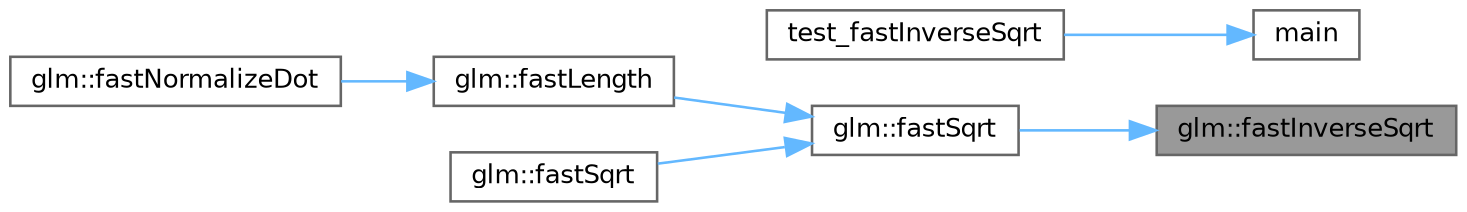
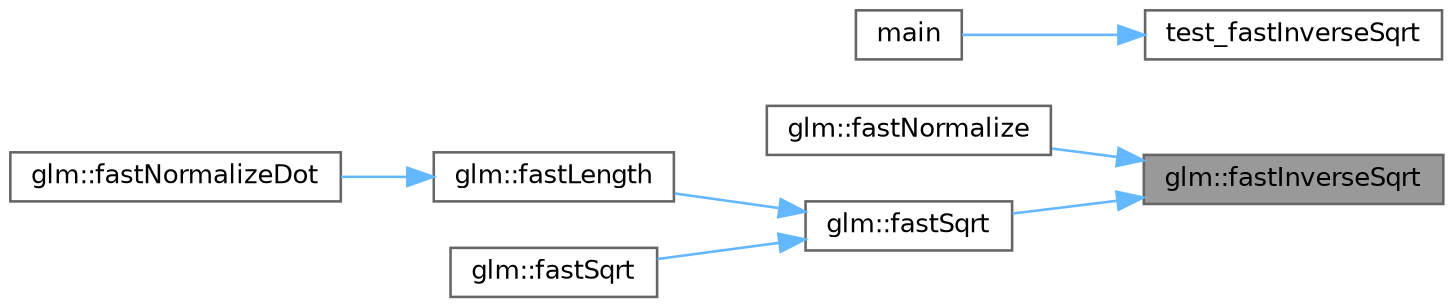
edge "test_fastInverseSqrt" -> "main": reversed
node "glm::fastNormalize": added
